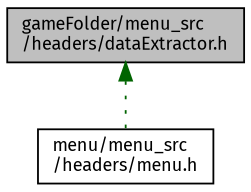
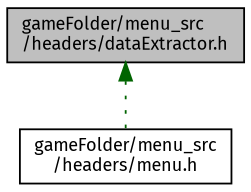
node "menu/menu_src /headers/menu.h": label "menu/menu_src /headers/menu.h" -> "gameFolder/menu_src /headers/menu.h"
